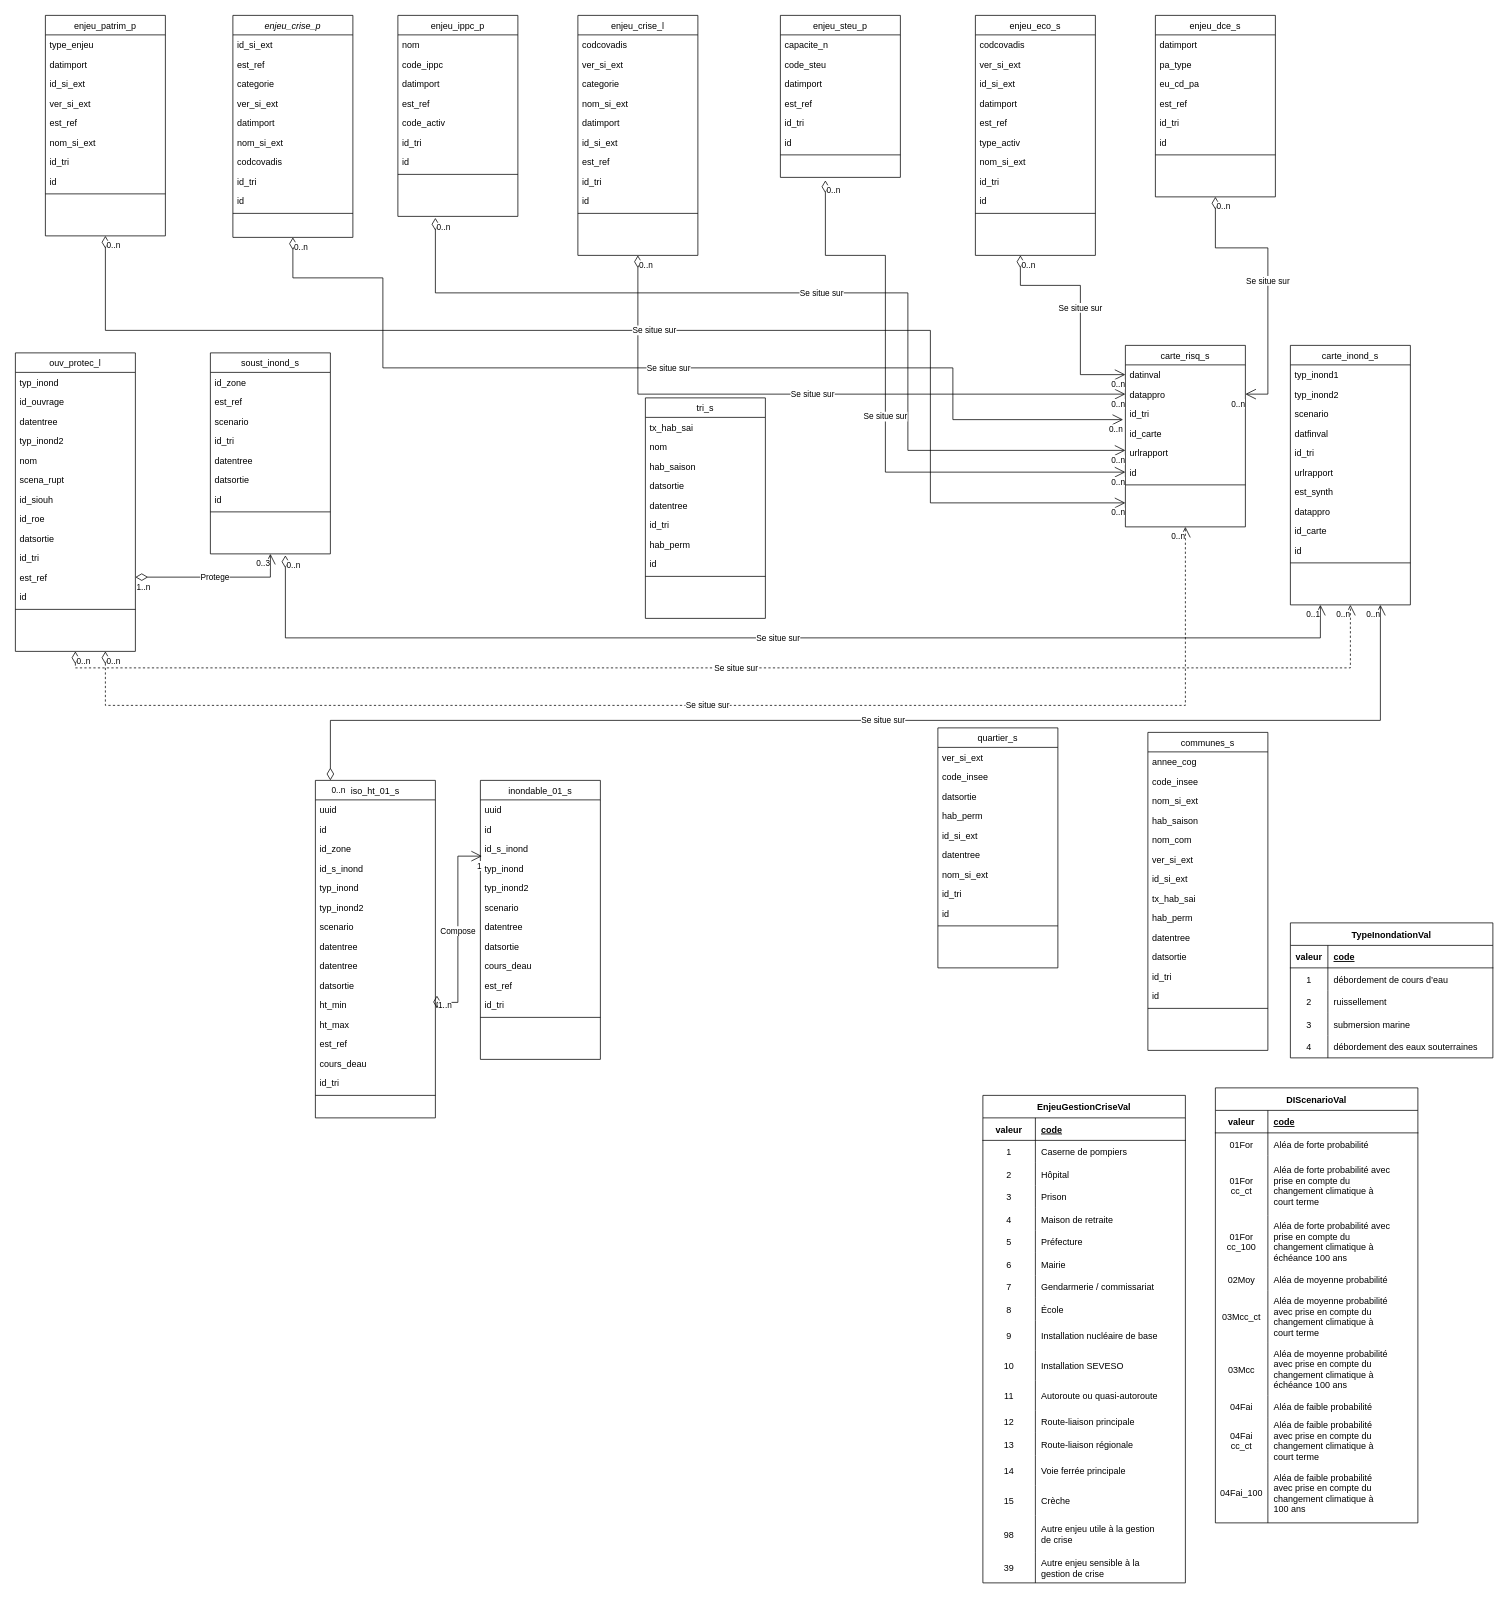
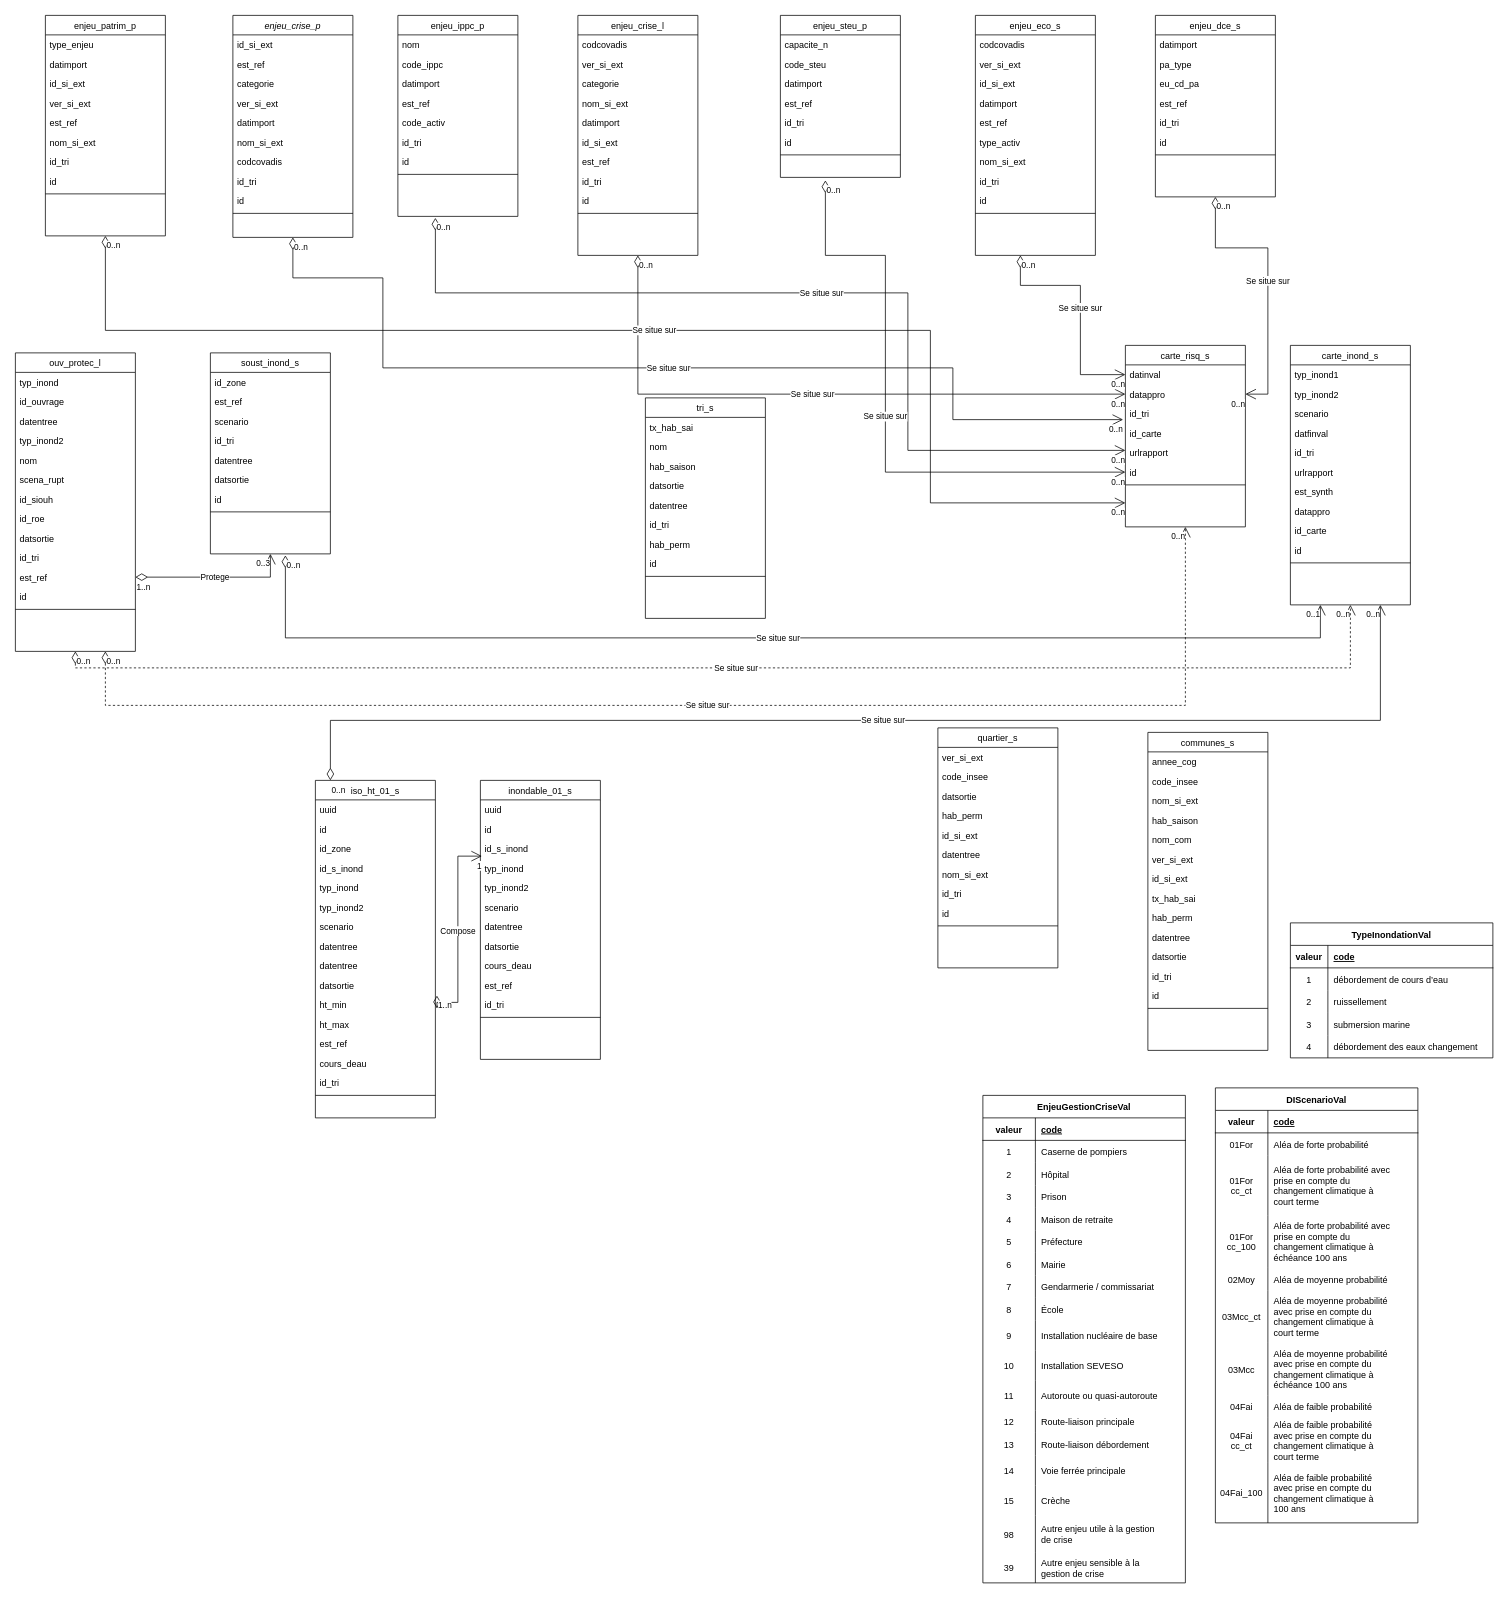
node "débordement des eaux souterraines": label "débordement des eaux souterraines" -> "débordement des eaux changement"
node "Route-liaison régionale": label "Route-liaison régionale" -> "Route-liaison débordement"
